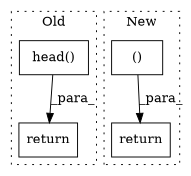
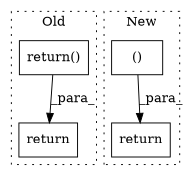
node "head()": label "head()" -> "return()"
